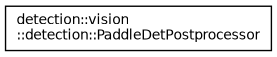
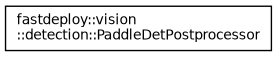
node "detection::vision ::detection::PaddleDetPostprocessor": label "detection::vision ::detection::PaddleDetPostprocessor" -> "fastdeploy::vision ::detection::PaddleDetPostprocessor"
